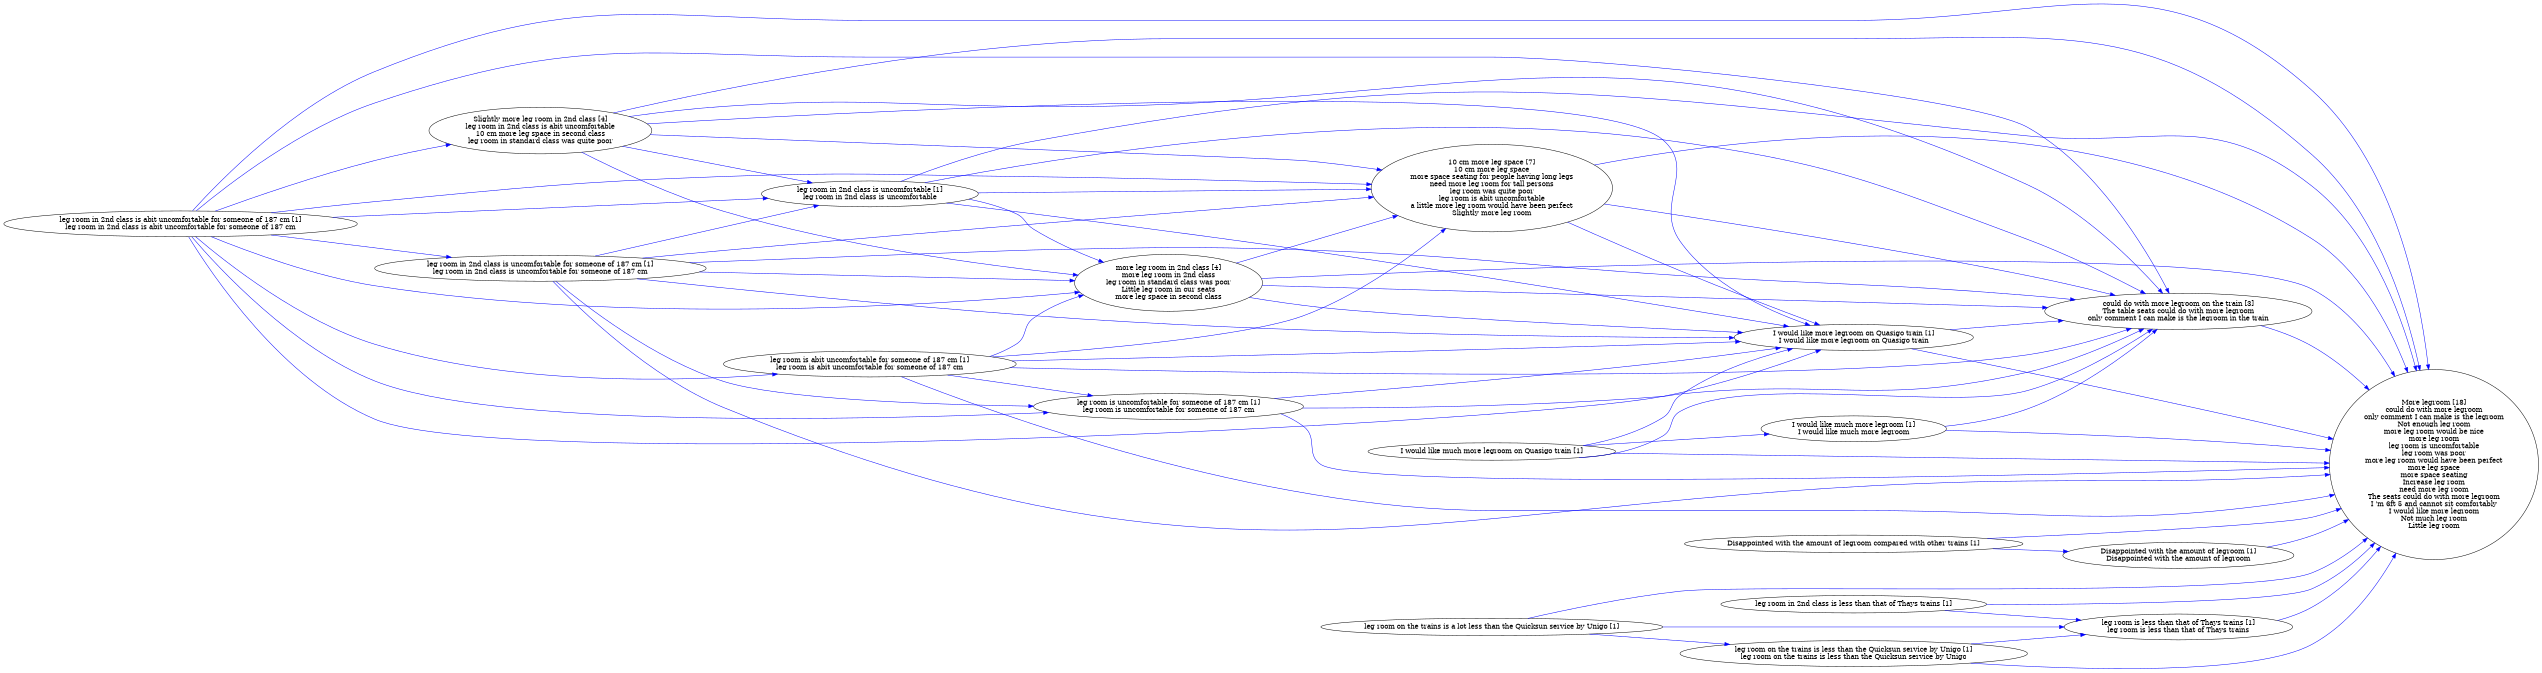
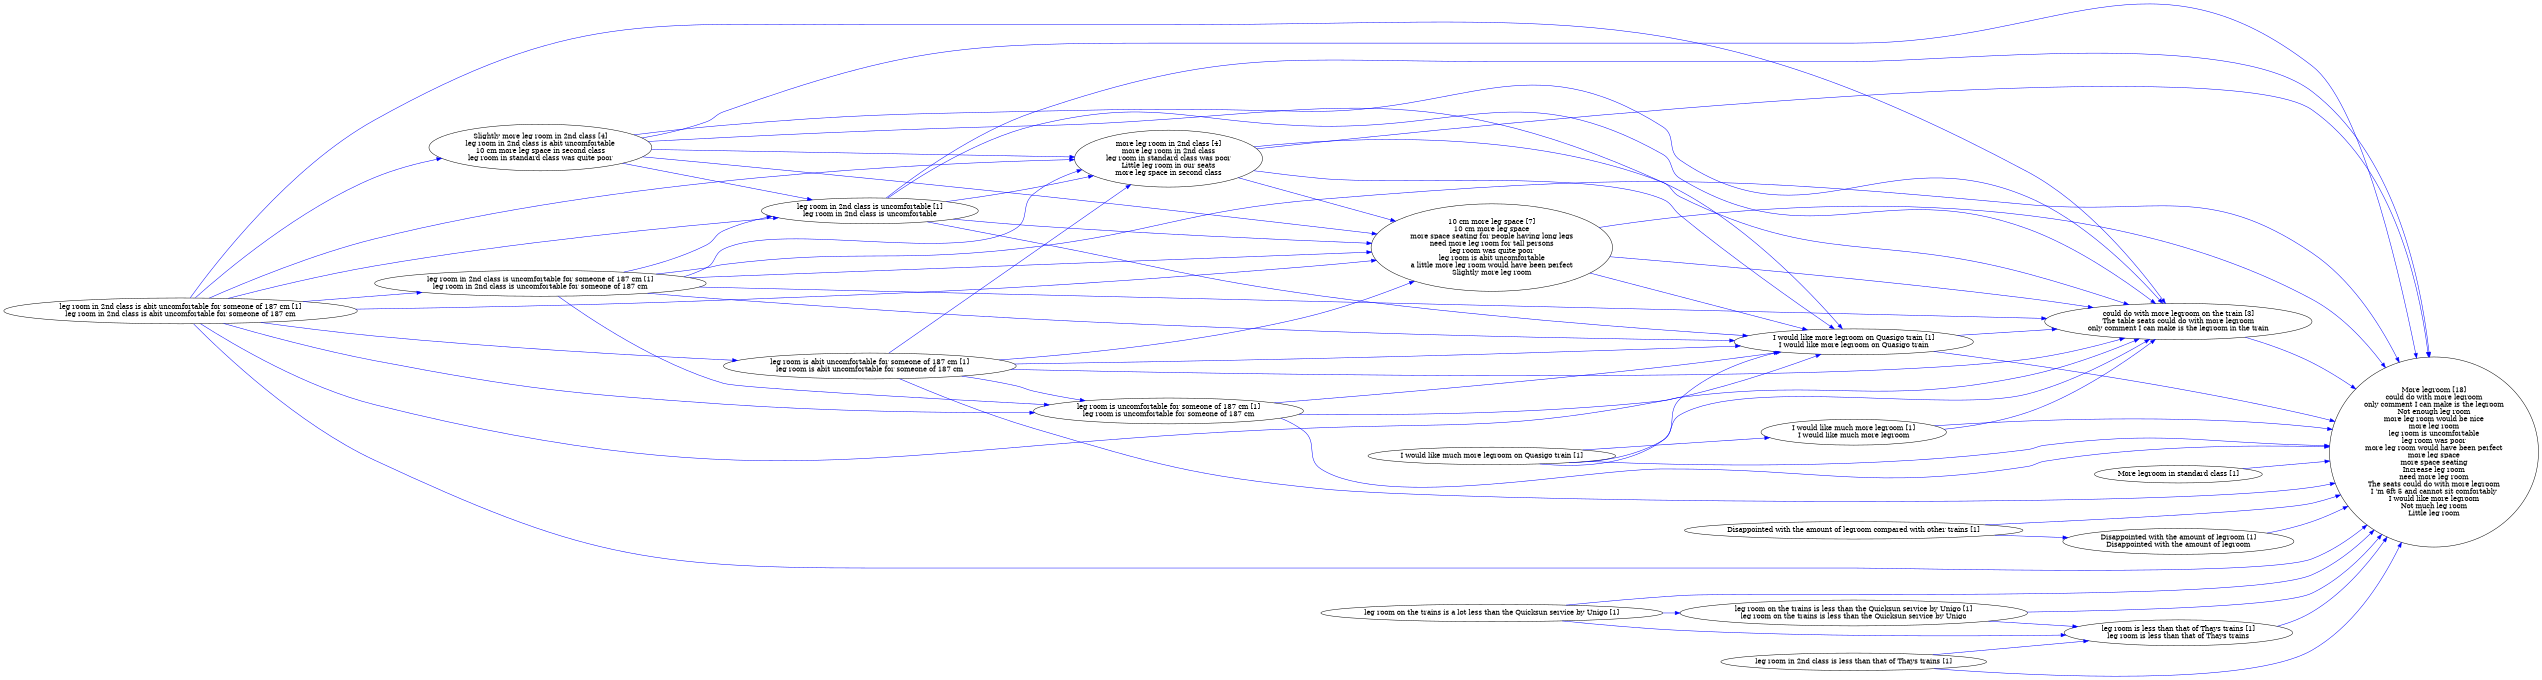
node "More legroom in standard class [1]": added
